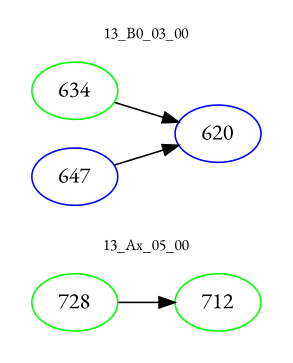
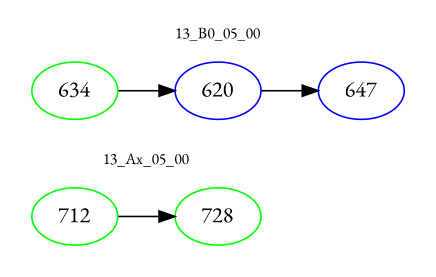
cluster "13_B0_03_00": label "13_B0_03_00" -> "13_B0_05_00"
edge "647" -> "620": reversed
edge "728" -> "712": reversed
